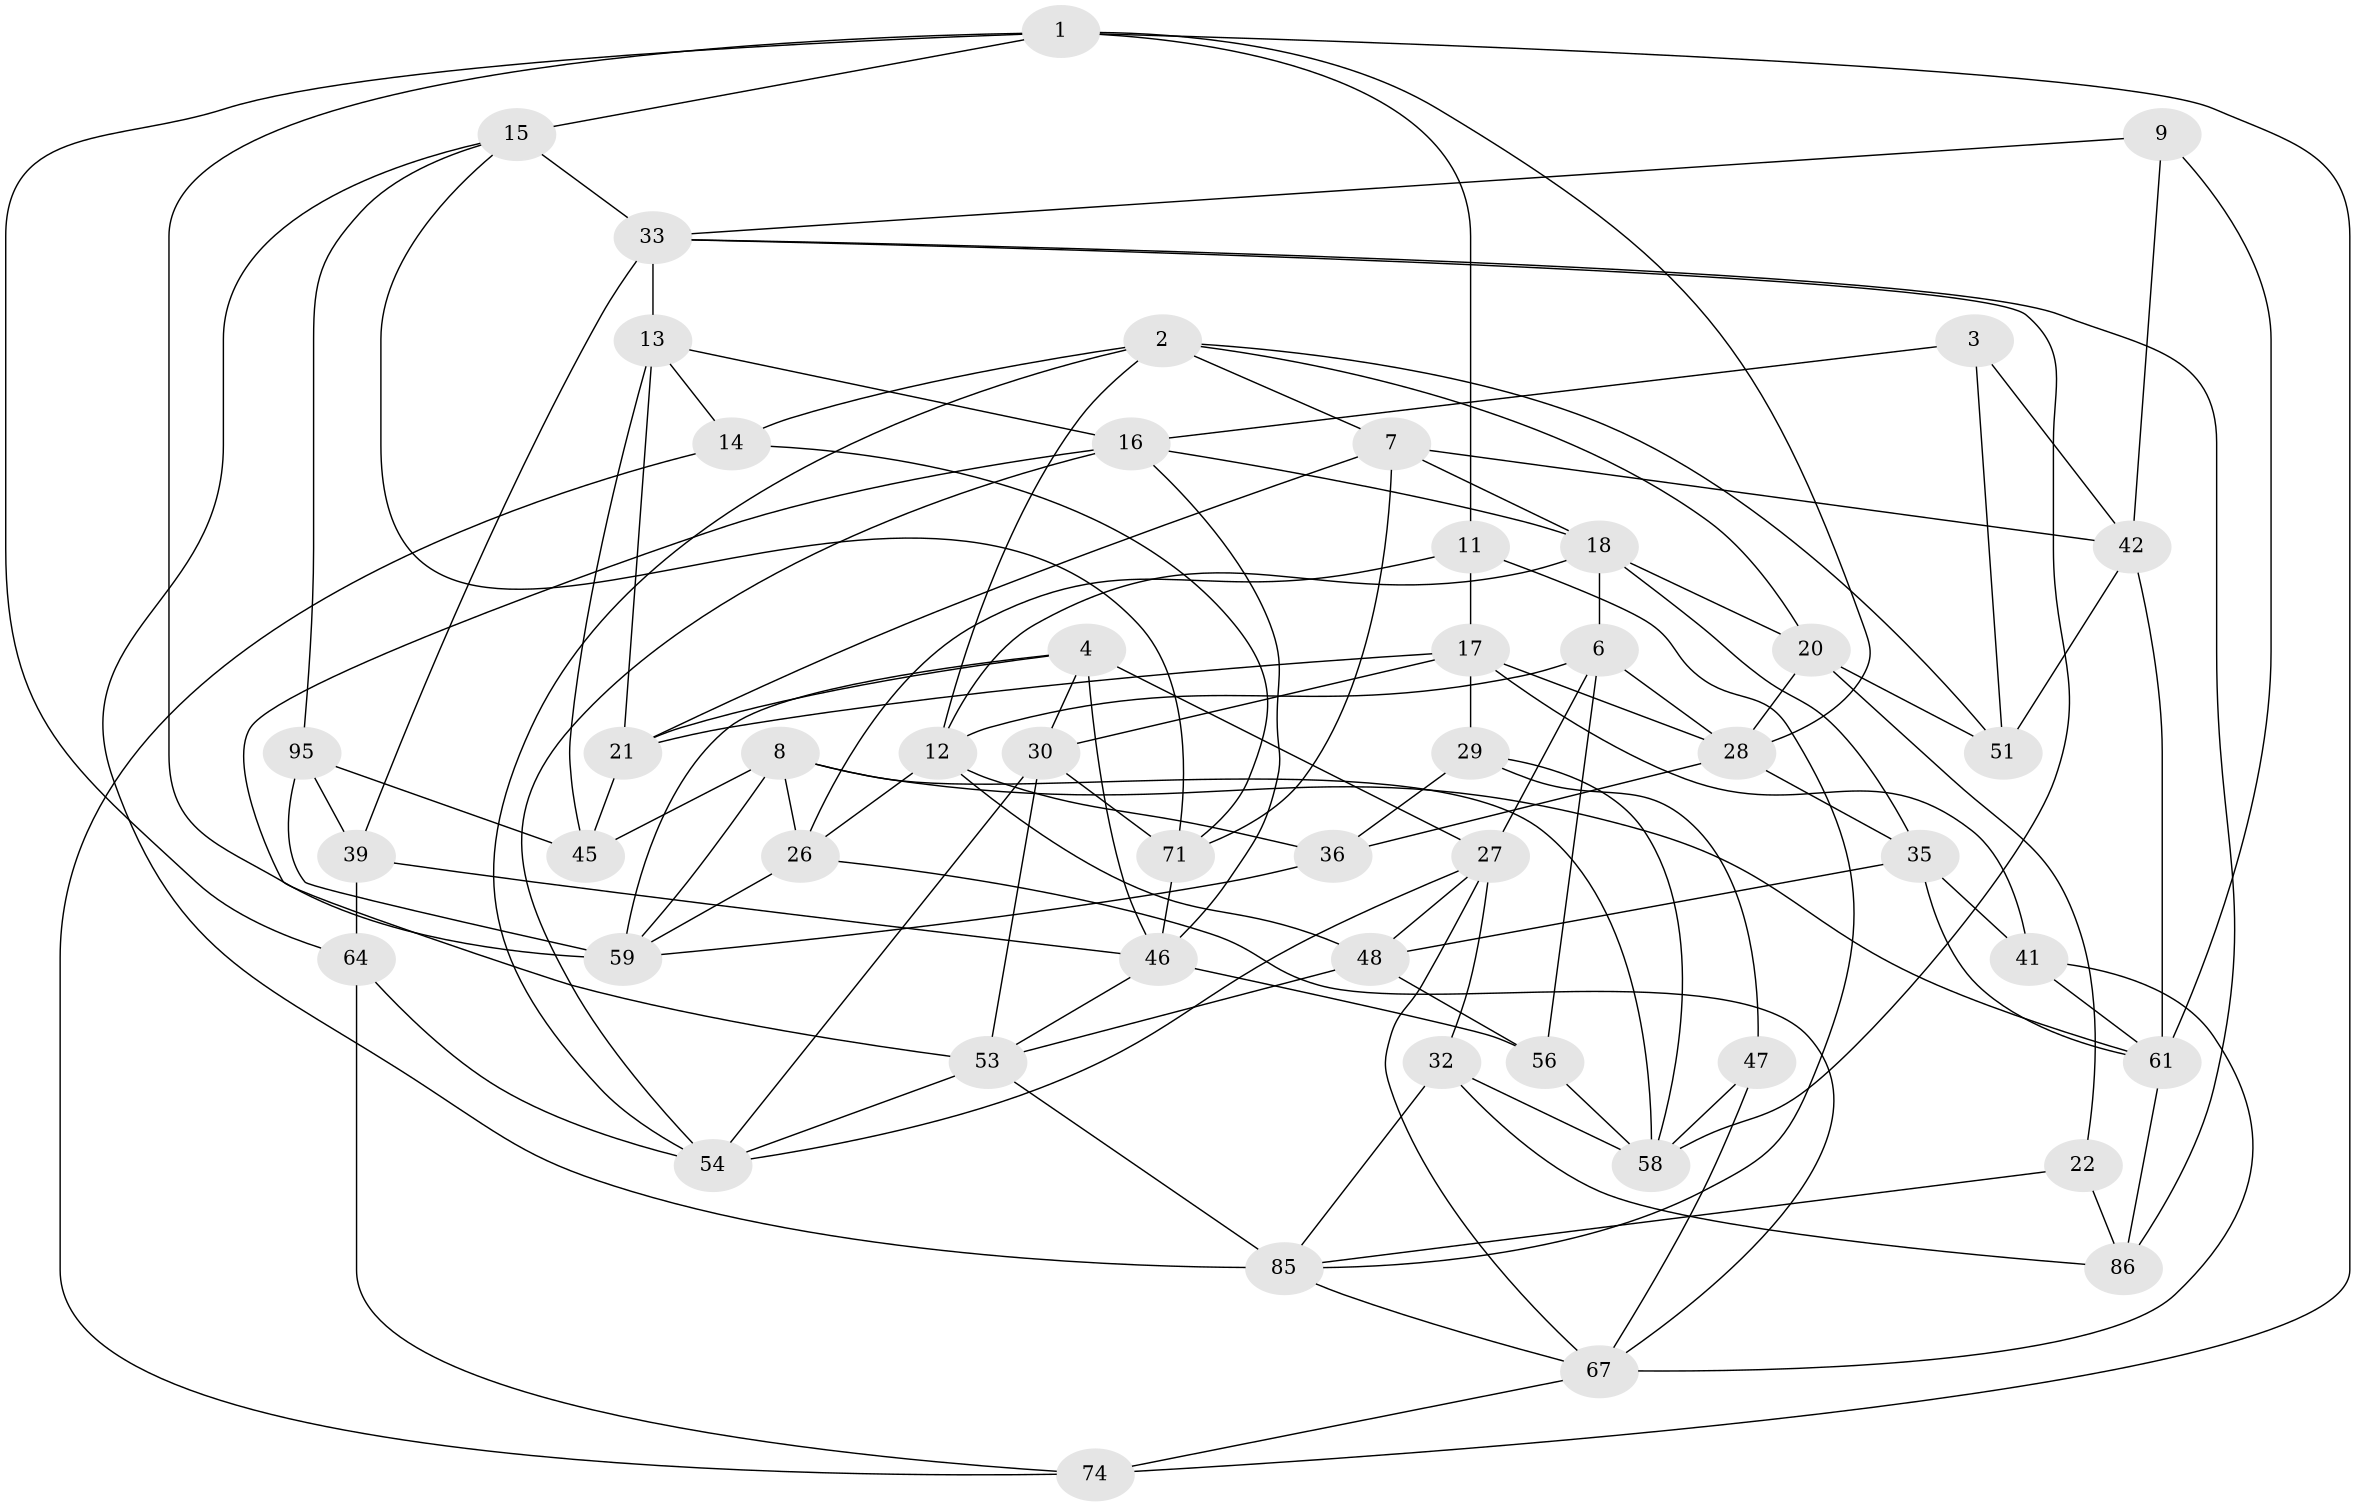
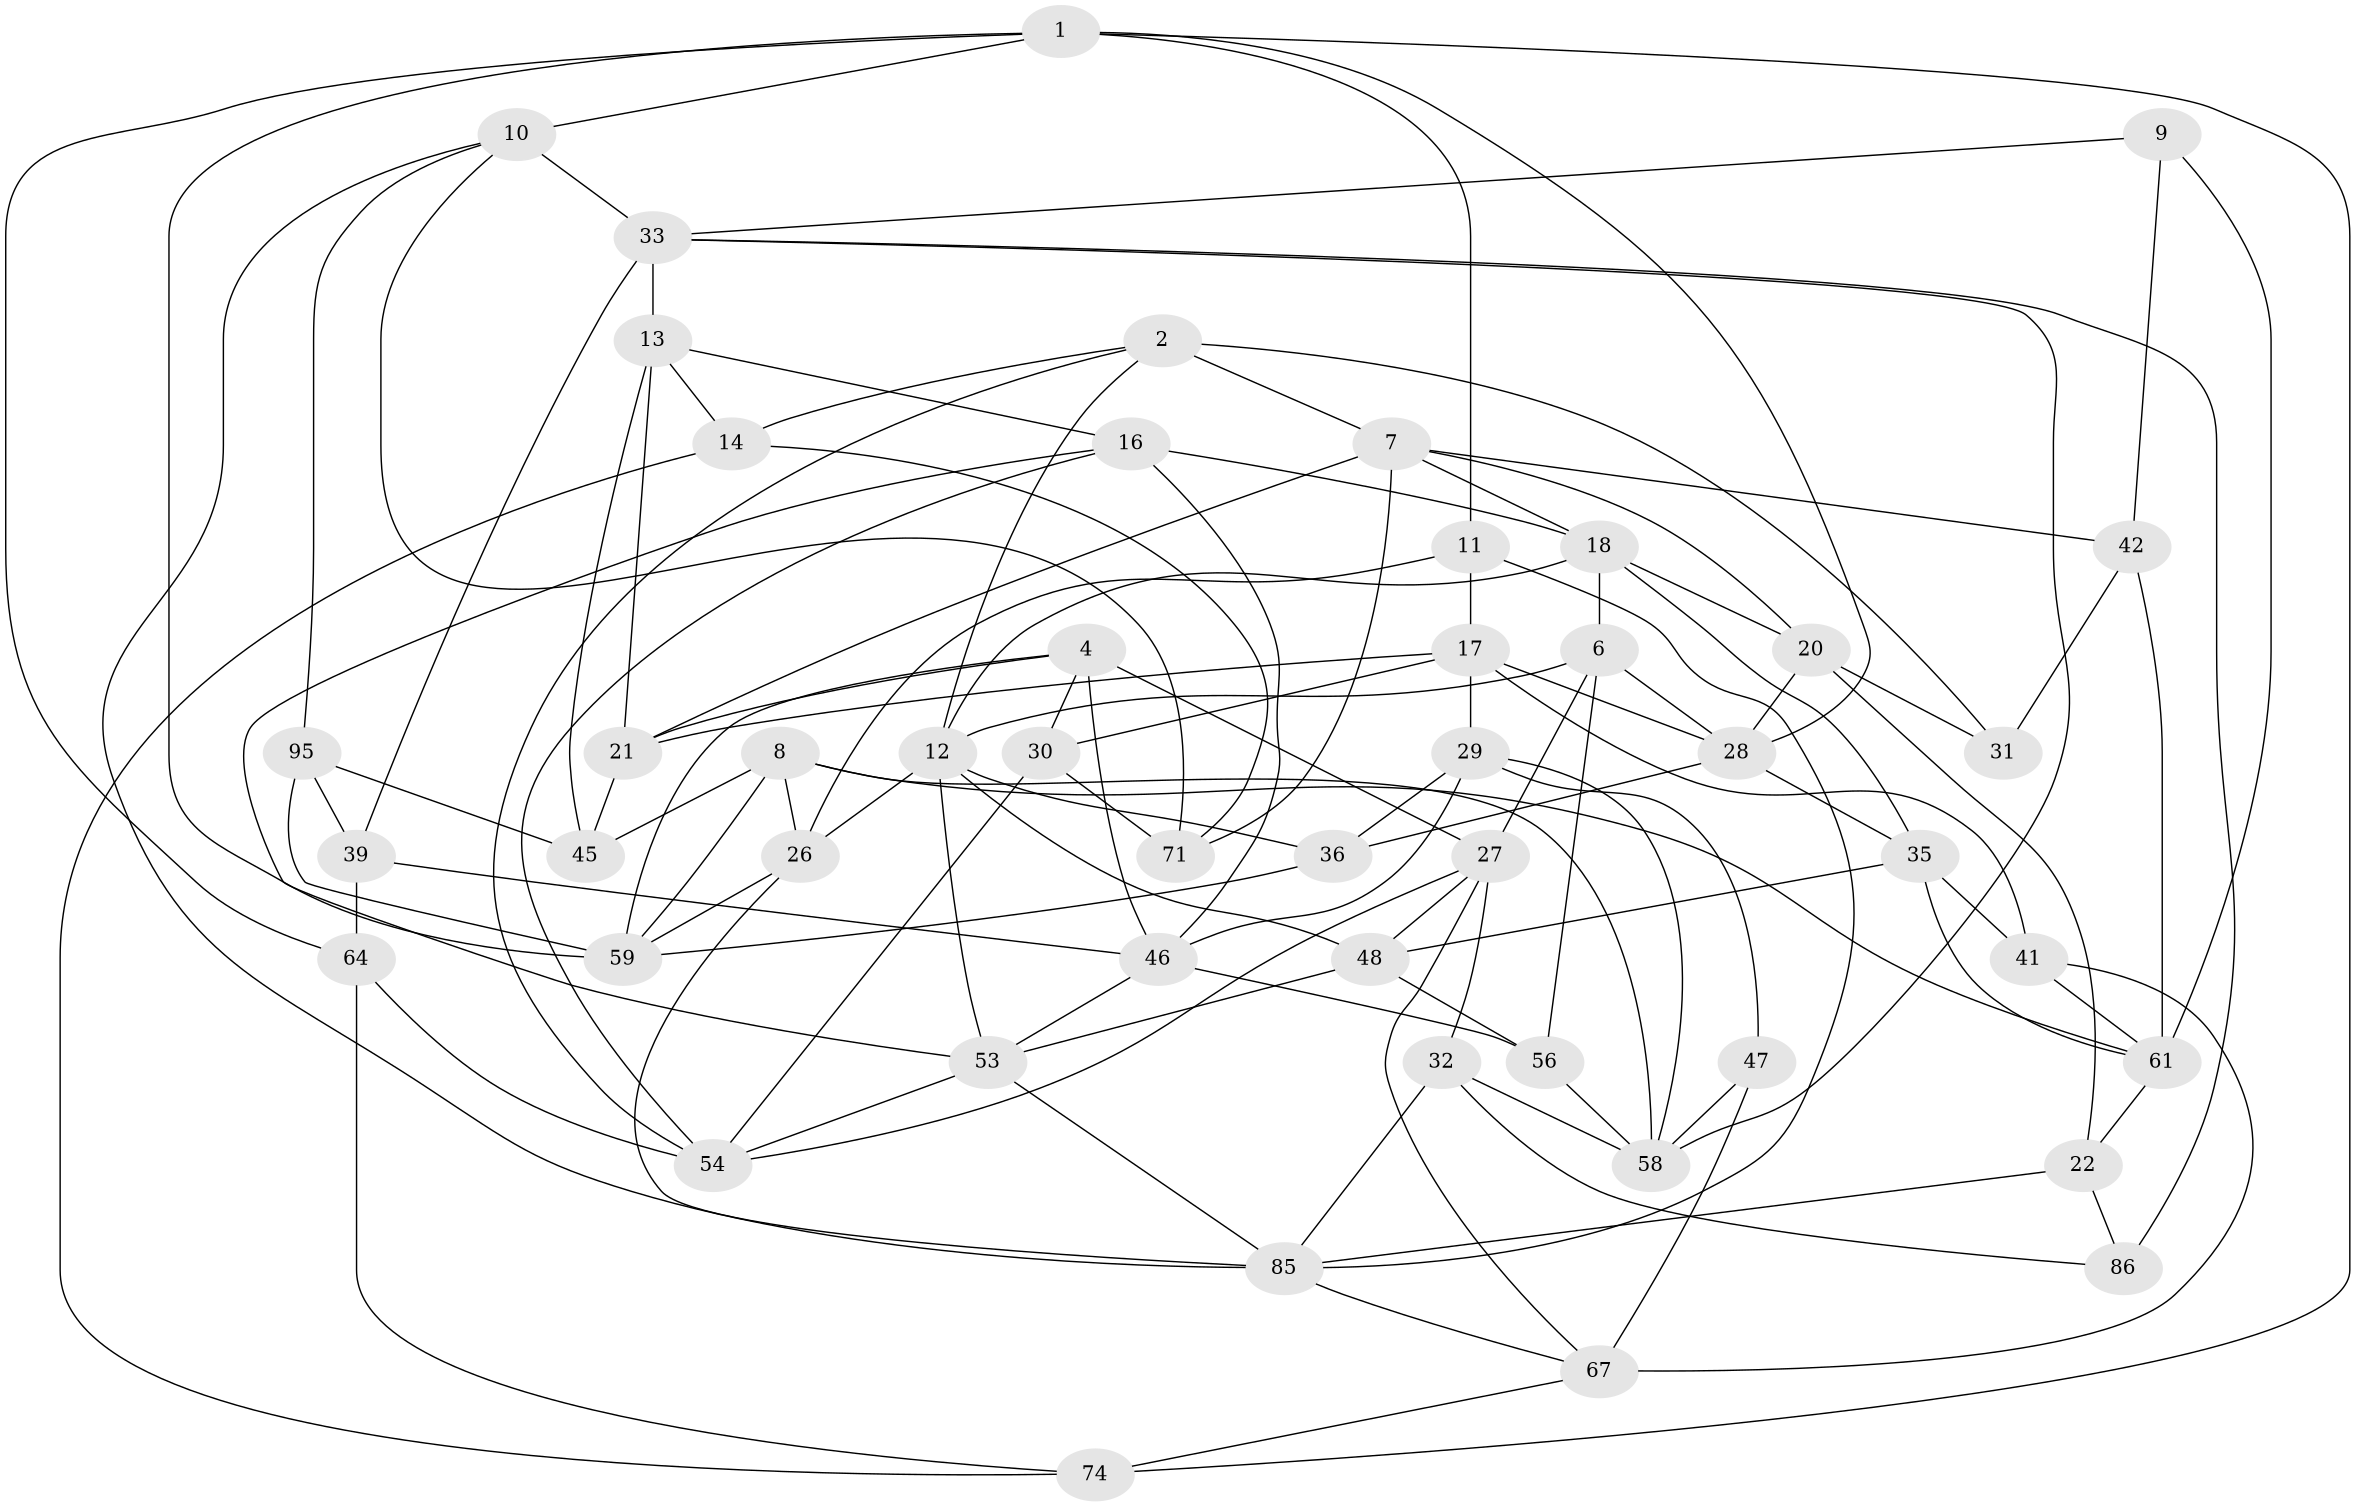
node "15": label "15" -> "10"
node "3": removed
edge "2" -- "20": now "7" -- "20"
node "51": label "51" -> "31"
edge "30" -- "53": now "12" -- "53"
edge "71" -- "46": now "29" -- "46"
edge "26" -- "67": now "26" -- "85"
edge "61" -- "86": now "61" -- "22"
